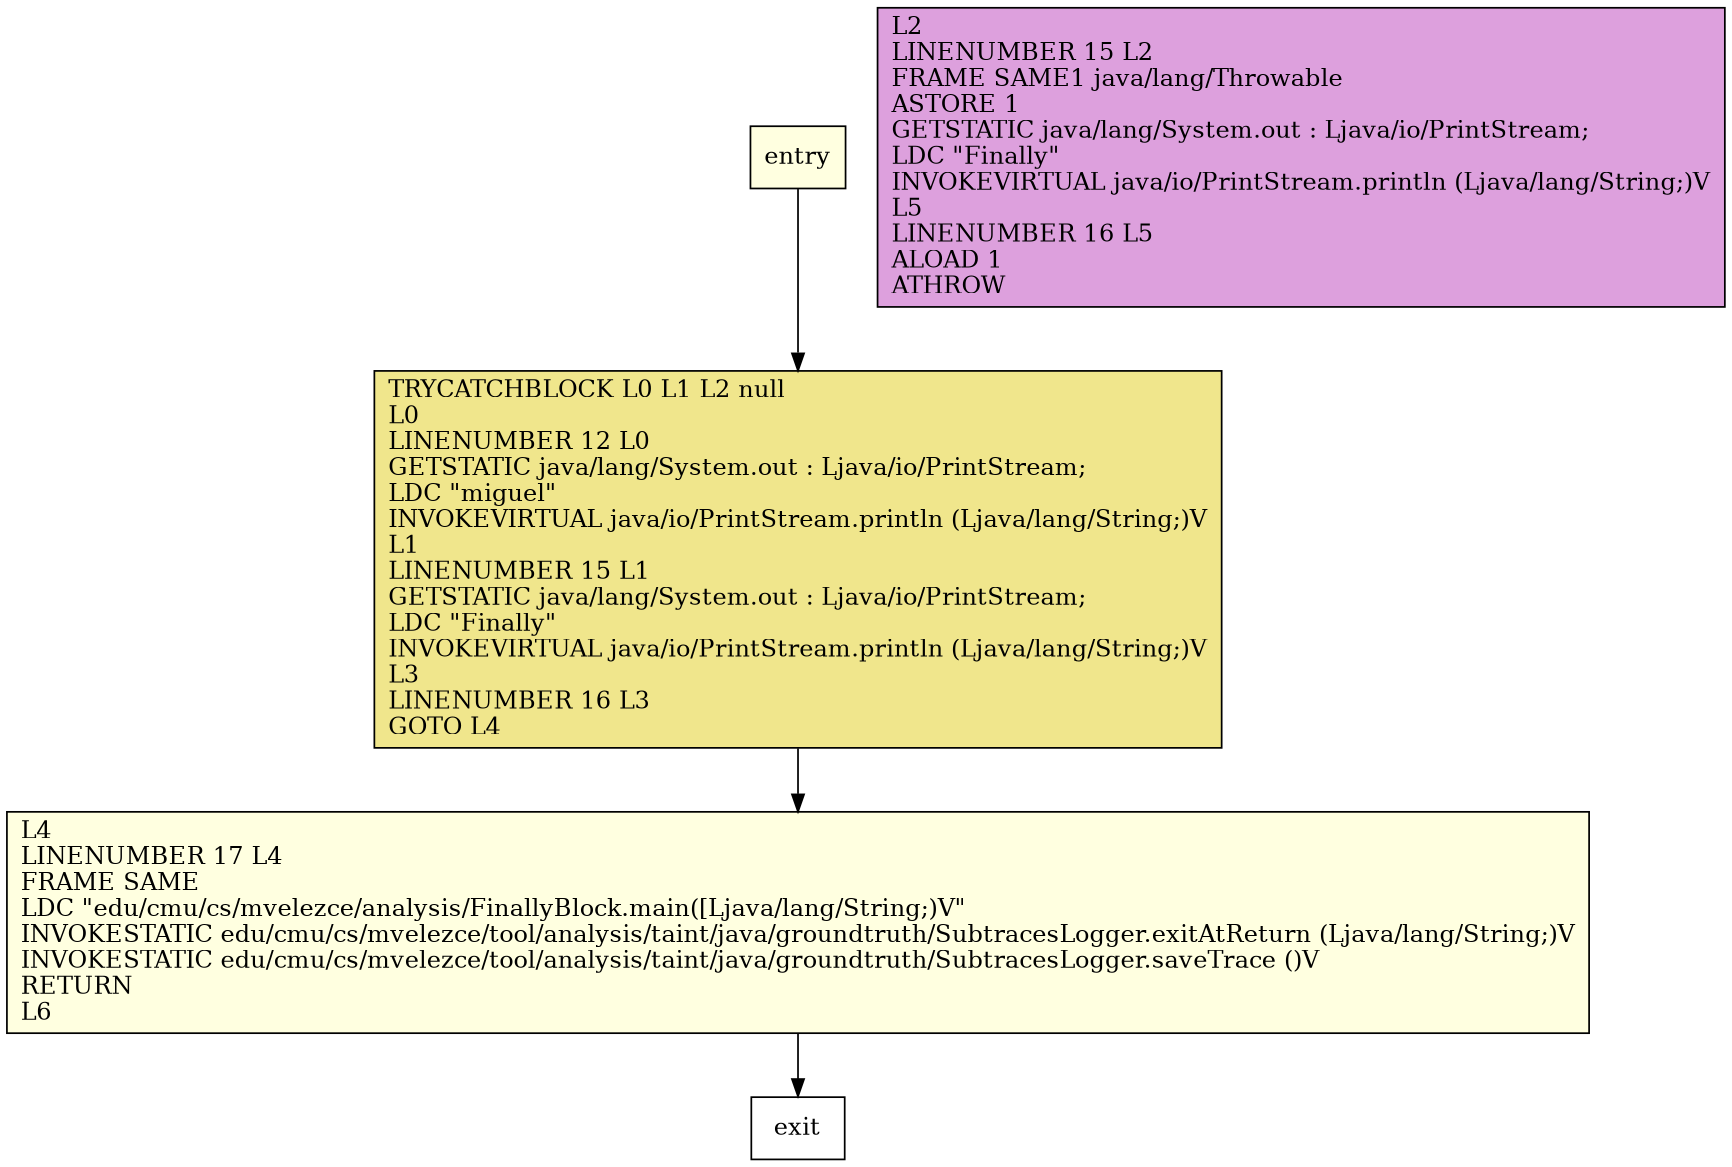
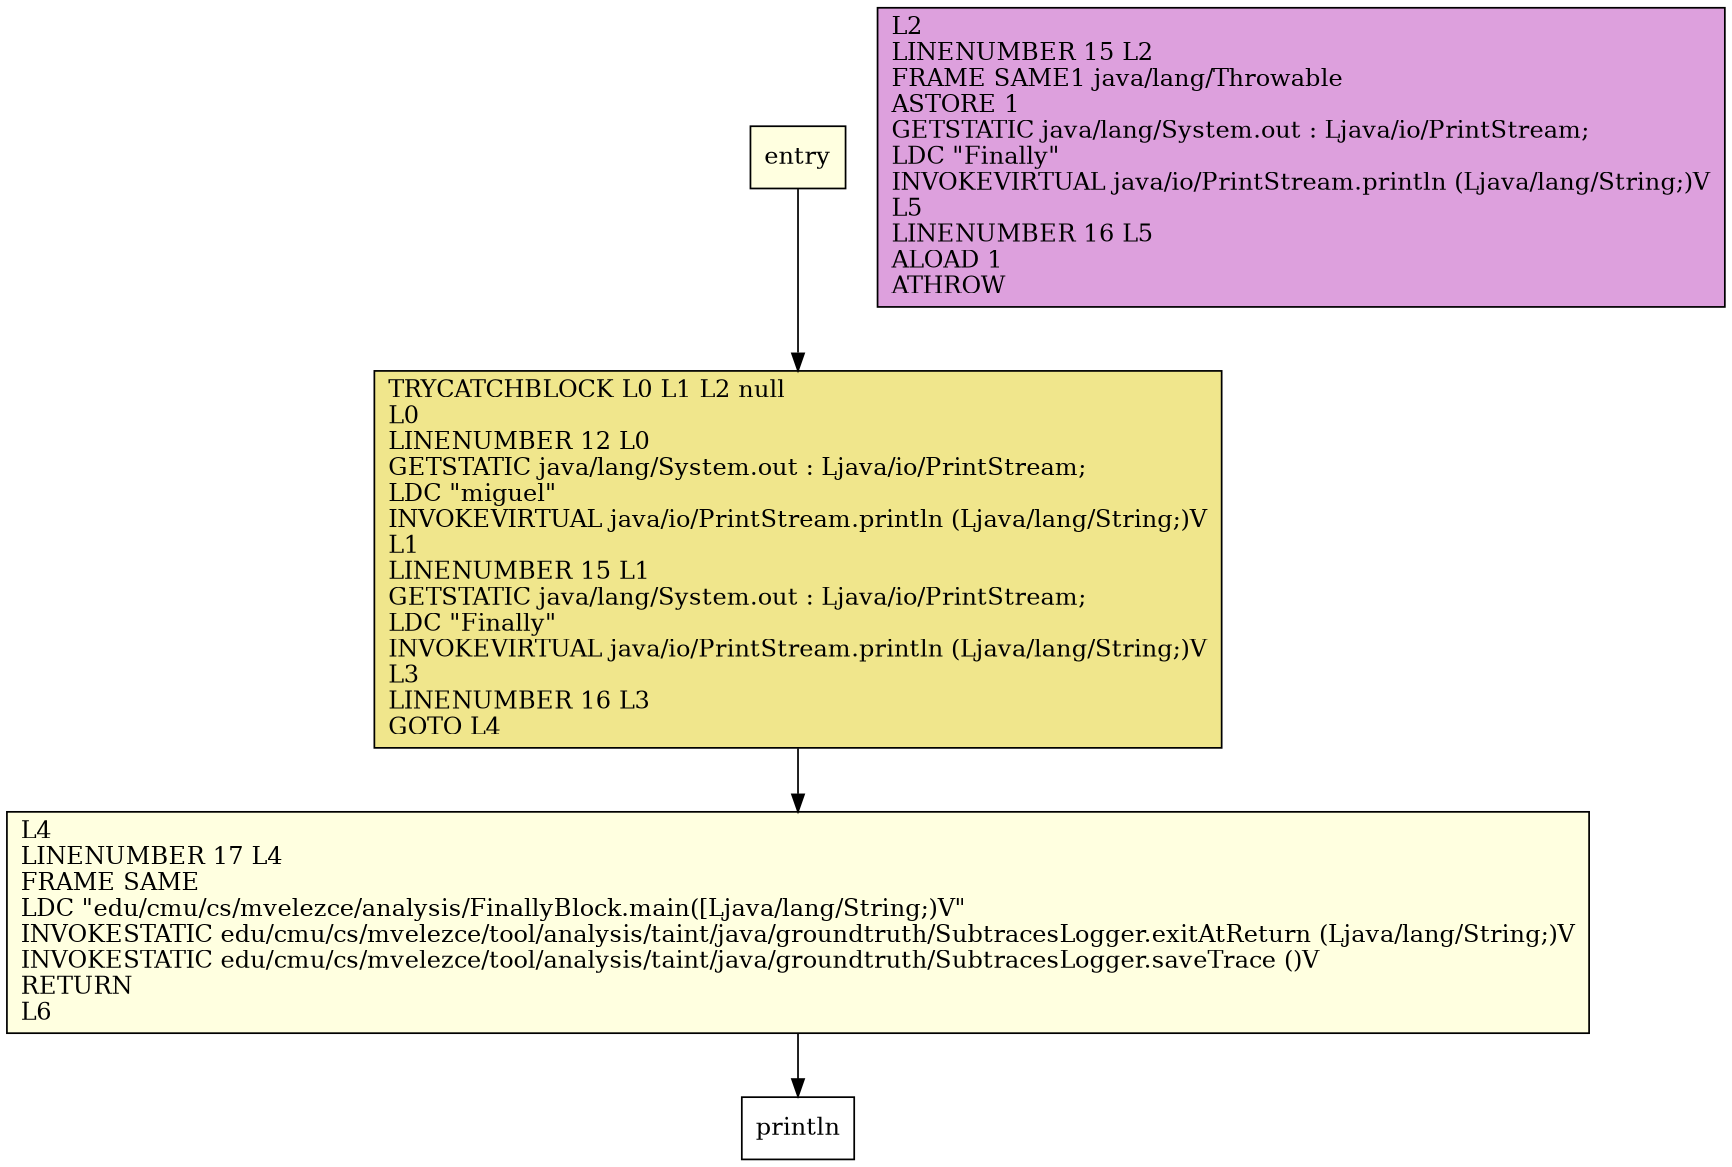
node "exit": label "exit" -> "println"
